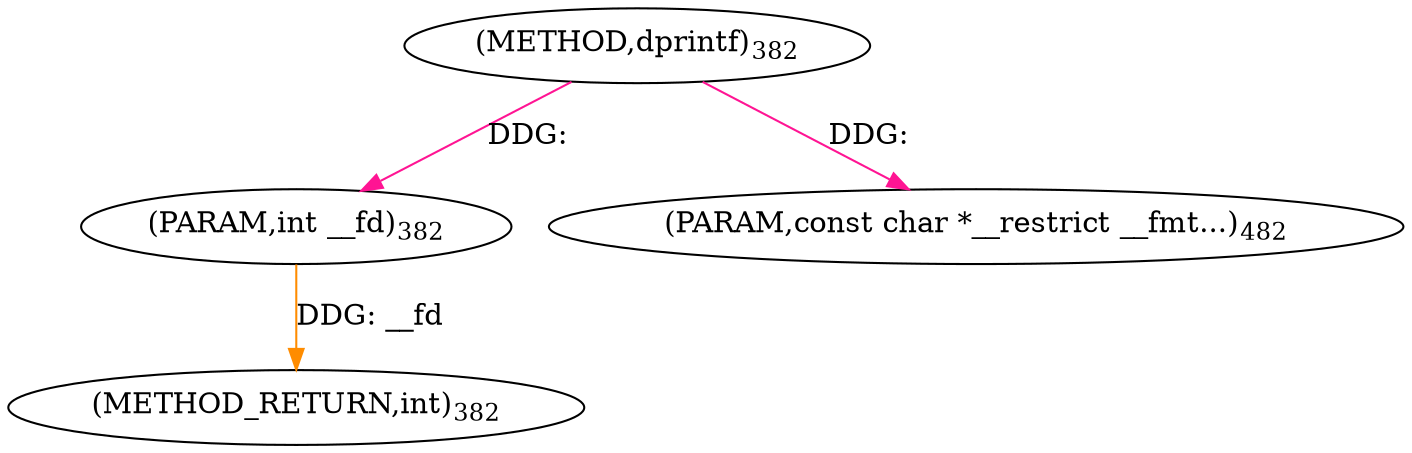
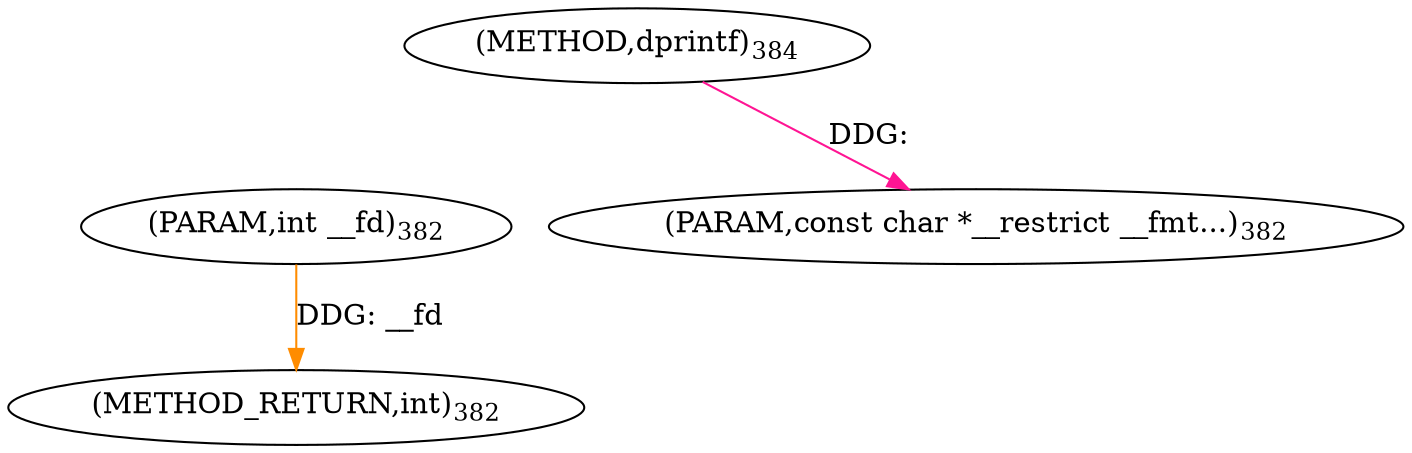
node "(METHOD,dprintf)": text "382" -> "384"
edge "(METHOD,dprintf)" -> "(PARAM,int __fd)": removed, label "DDG:"
node "(PARAM,const char *__restrict __fmt...)": text "482" -> "382"
